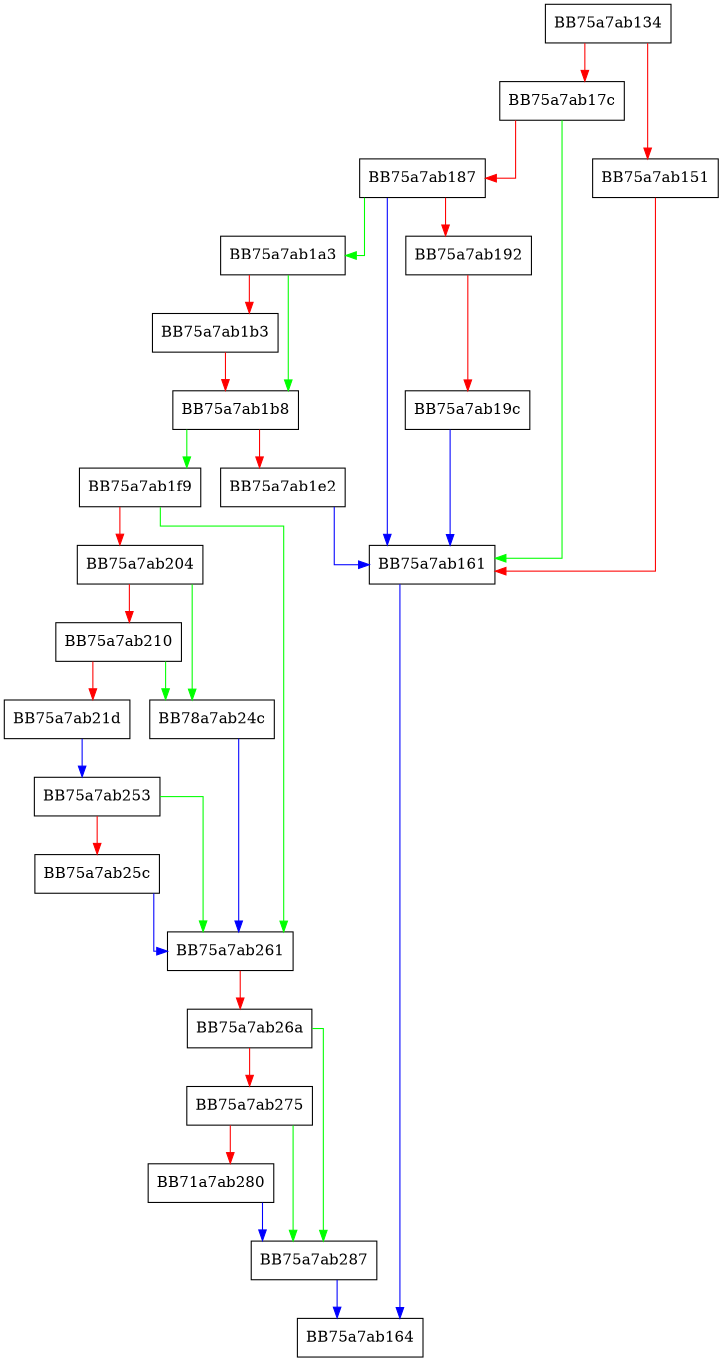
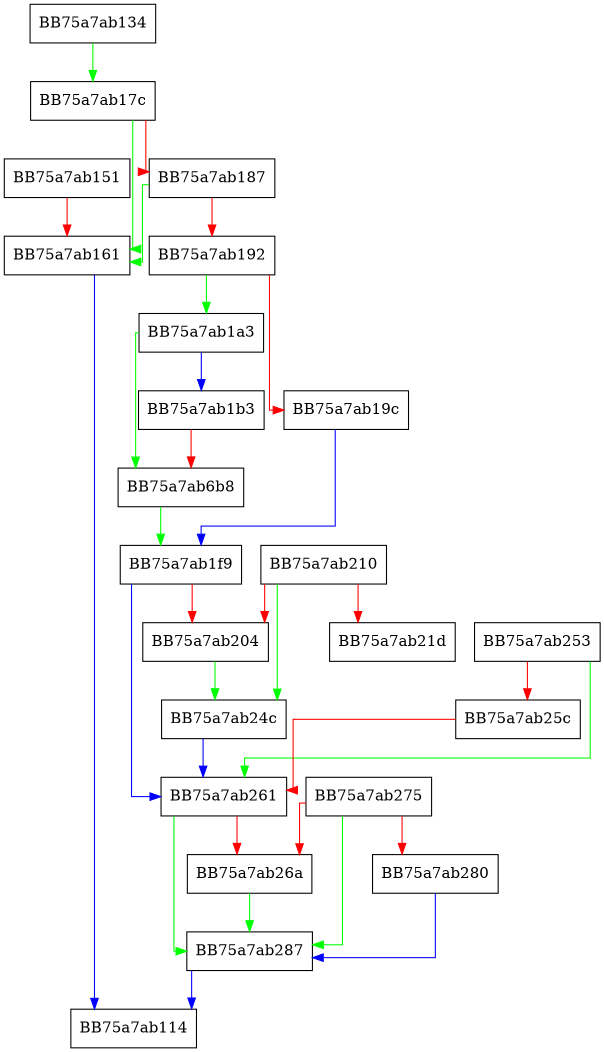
edge "BB75a7ab134" -> "BB75a7ab17c": color red -> green
edge "BB75a7ab134" -> "BB75a7ab151": removed
edge "BB75a7ab187" -> "BB75a7ab1a3": now "BB75a7ab192" -> "BB75a7ab1a3"
edge "BB75a7ab1a3" -> "BB75a7ab1b3": color red -> blue
edge "BB75a7ab187" -> "BB75a7ab161": color blue -> green
node "BB75a7ab1b8": label "BB75a7ab1b8" -> "BB75a7ab6b8"
edge "BB75a7ab19c" -> "BB75a7ab161": now "BB75a7ab19c" -> "BB75a7ab1f9"
node "BB75a7ab1e2": removed
edge "BB75a7ab204" -> "BB75a7ab210": reversed
edge "BB75a7ab1f9" -> "BB75a7ab261": color green -> blue
node "BB78a7ab24c": label "BB78a7ab24c" -> "BB75a7ab24c"
edge "BB75a7ab21d" -> "BB75a7ab253": removed
edge "BB75a7ab261" -> "BB75a7ab287": added
edge "BB75a7ab25c" -> "BB75a7ab261": color blue -> red
edge "BB75a7ab26a" -> "BB75a7ab275": reversed
node "BB71a7ab280": label "BB71a7ab280" -> "BB75a7ab280"
node "BB75a7ab164": label "BB75a7ab164" -> "BB75a7ab114"
